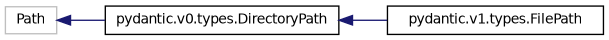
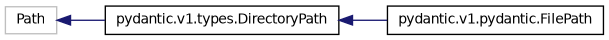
node "pydantic.v0.types.DirectoryPath": label "pydantic.v0.types.DirectoryPath" -> "pydantic.v1.types.DirectoryPath"
node "pydantic.v1.types.FilePath": label "pydantic.v1.types.FilePath" -> "pydantic.v1.pydantic.FilePath"
